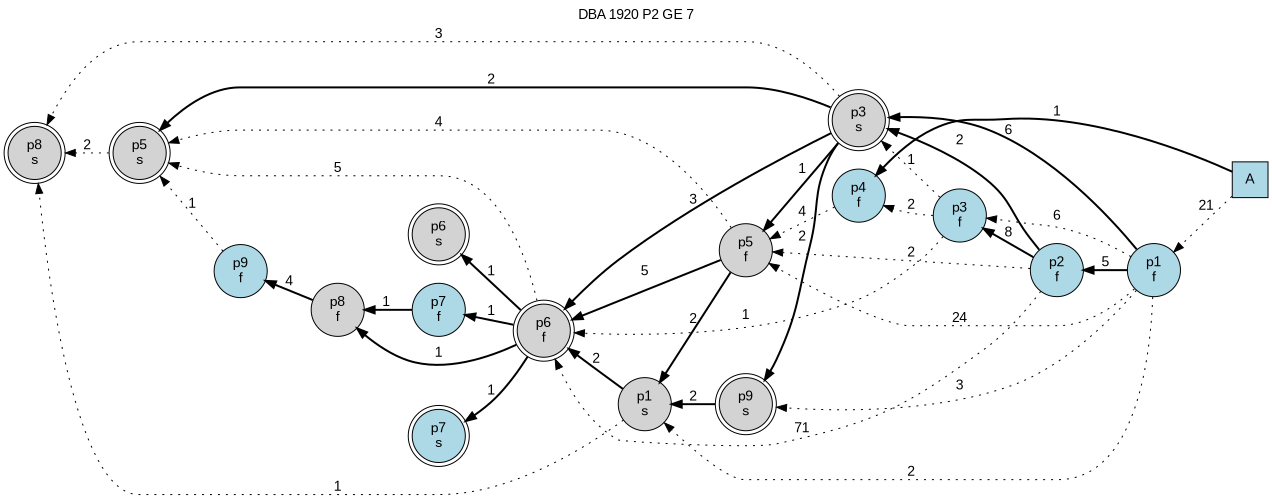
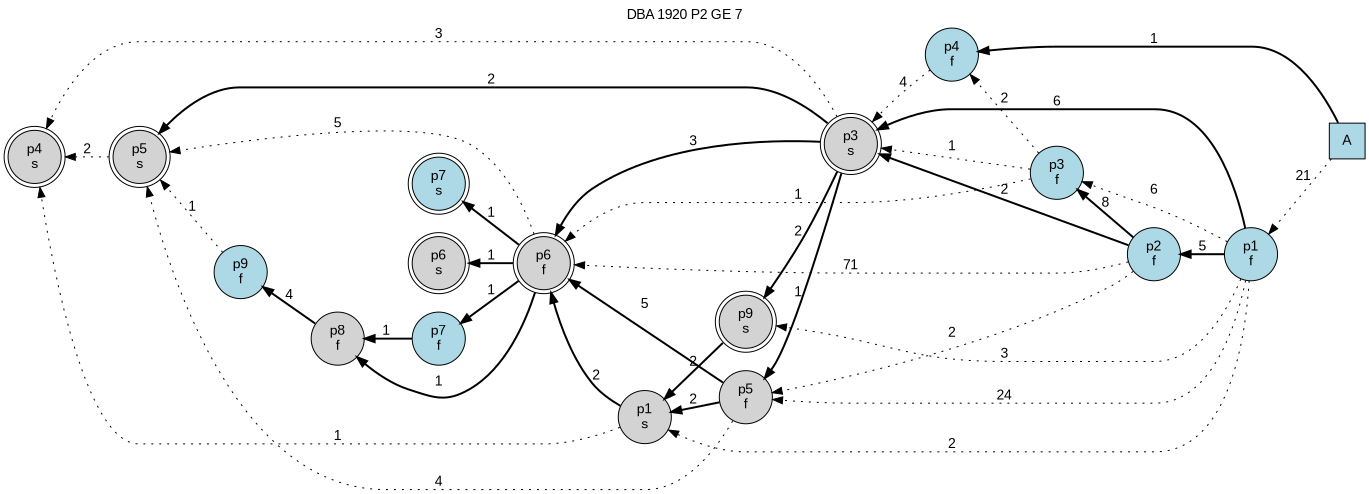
node "p8 s": label "p8 s" -> "p4 s"
edge "p4 f" -> "p5 f": now "p4 f" -> "p3 s"
